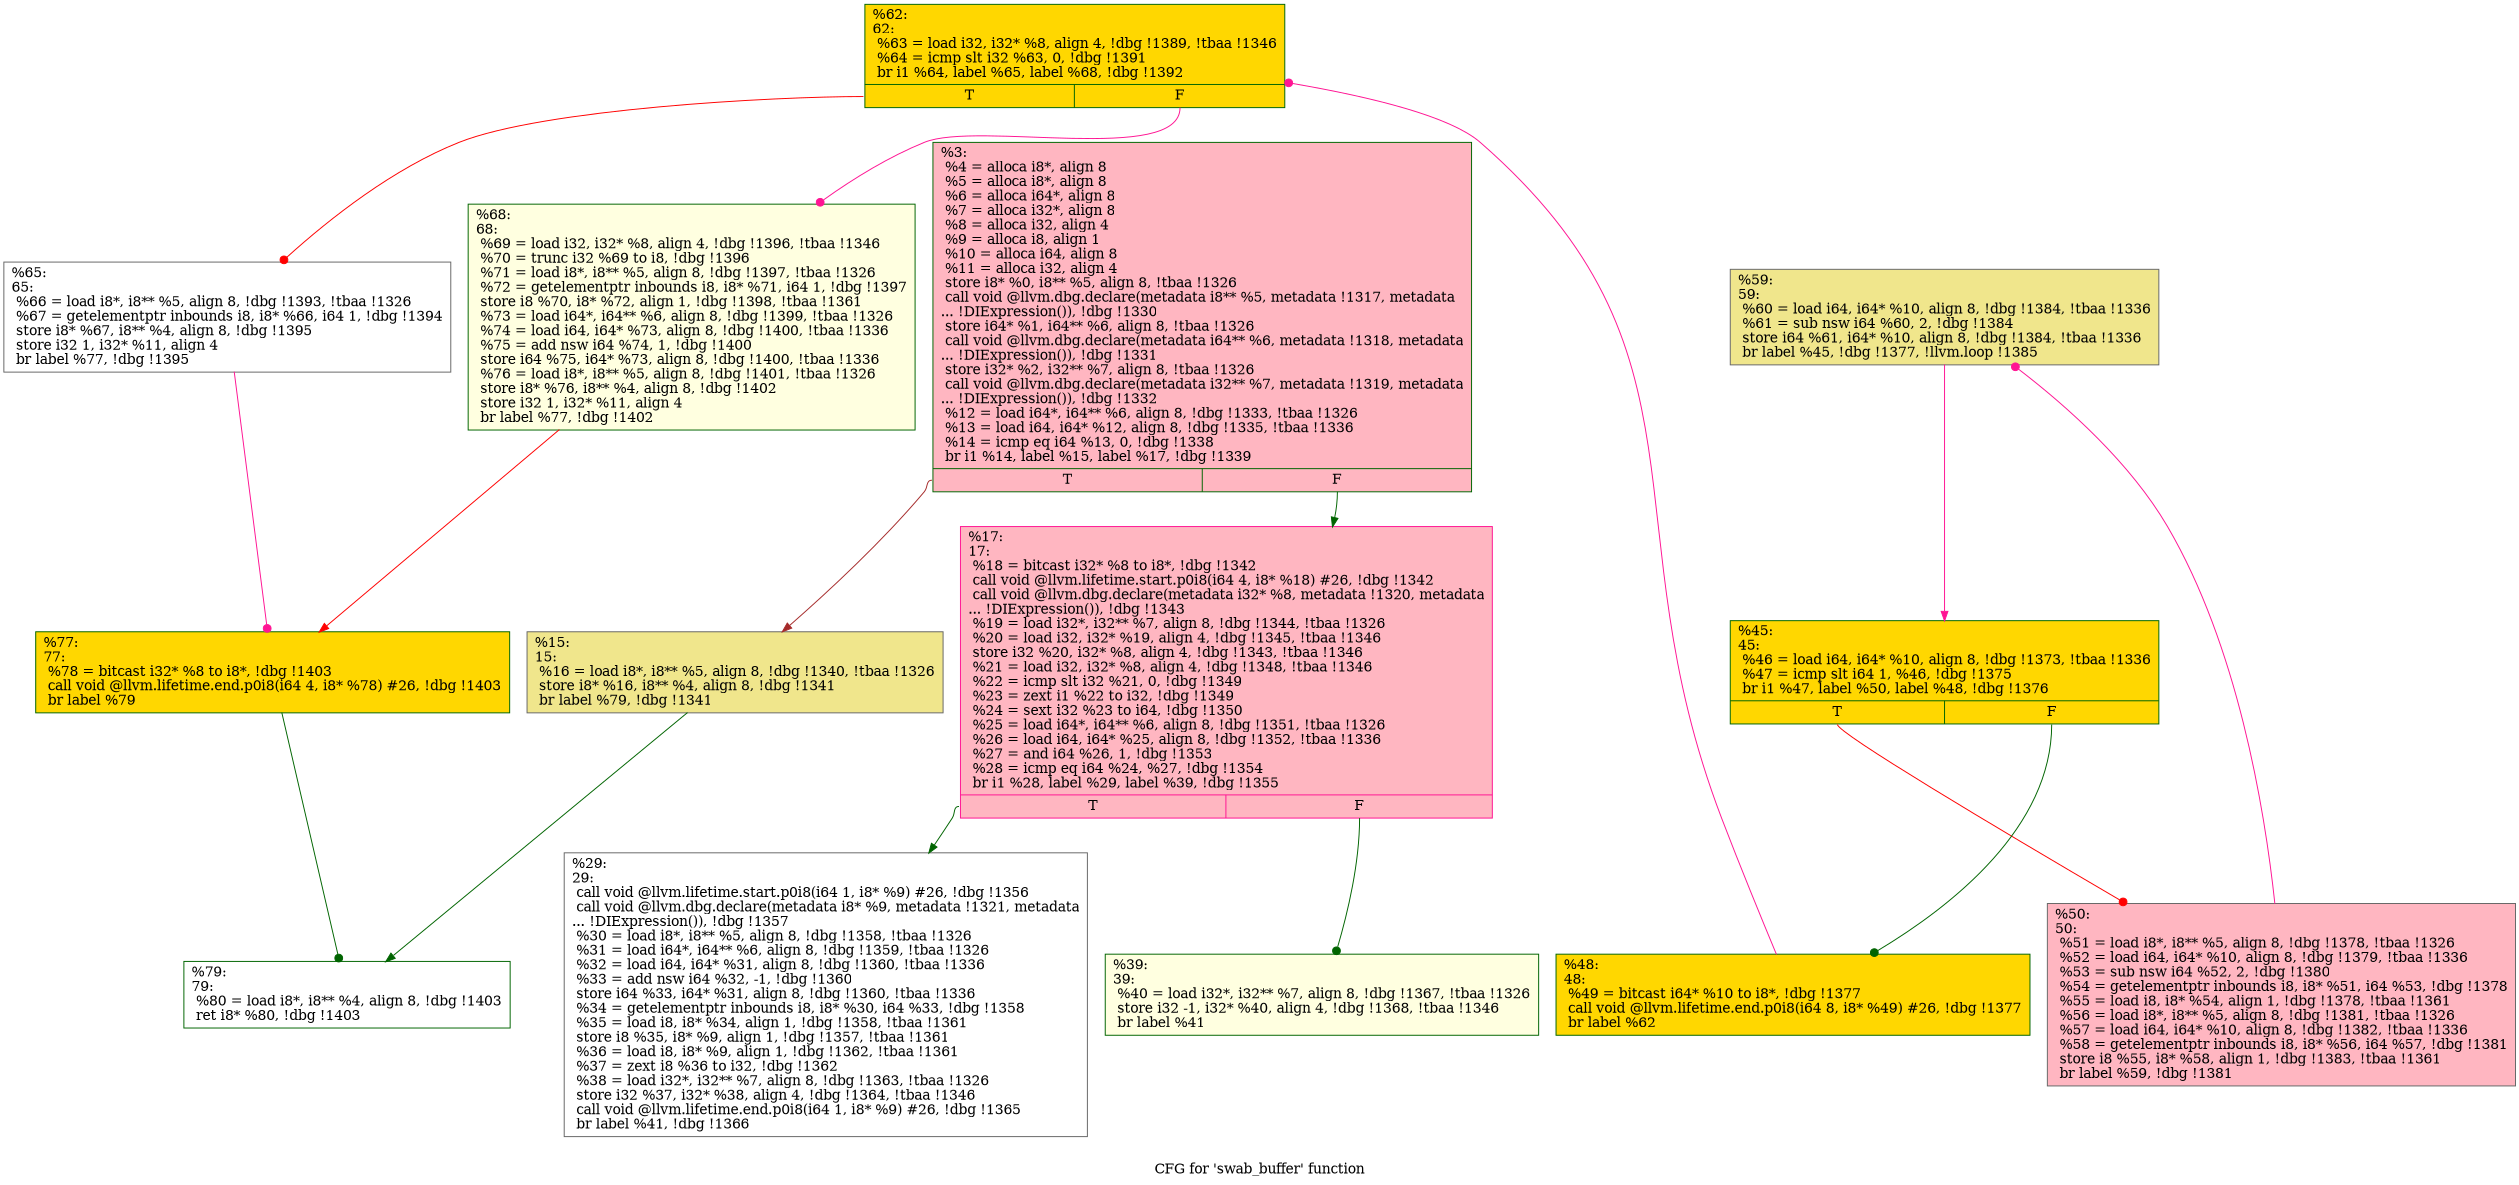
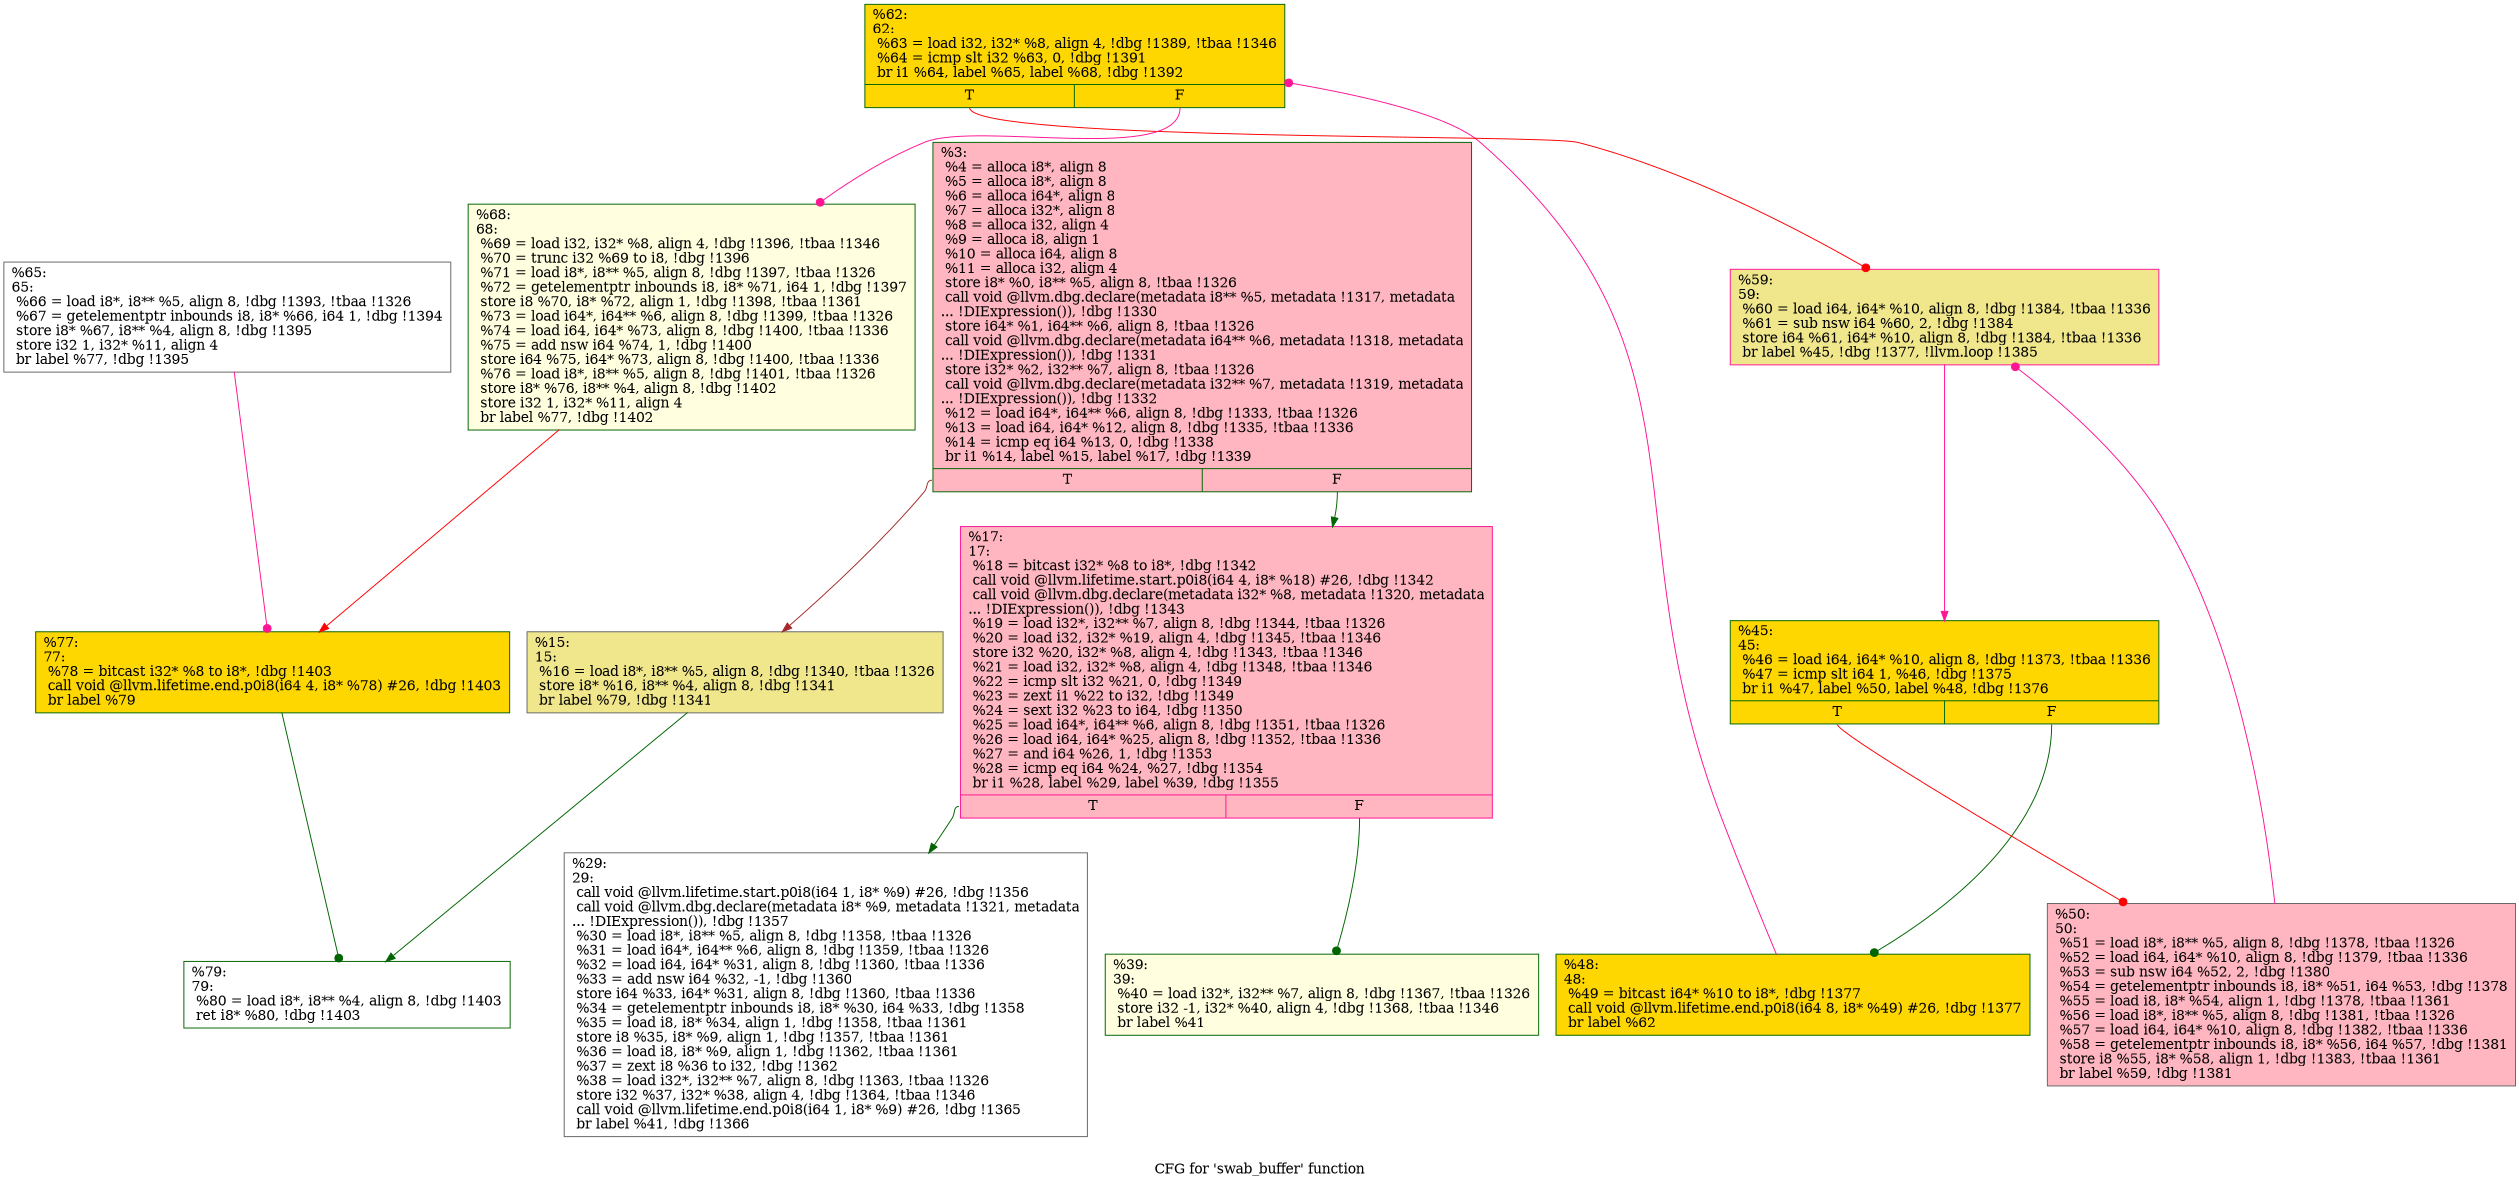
edge "%62:" -> "%65:": now "%62:" -> "%59:"
node "%59:": color gray40 -> deeppink
